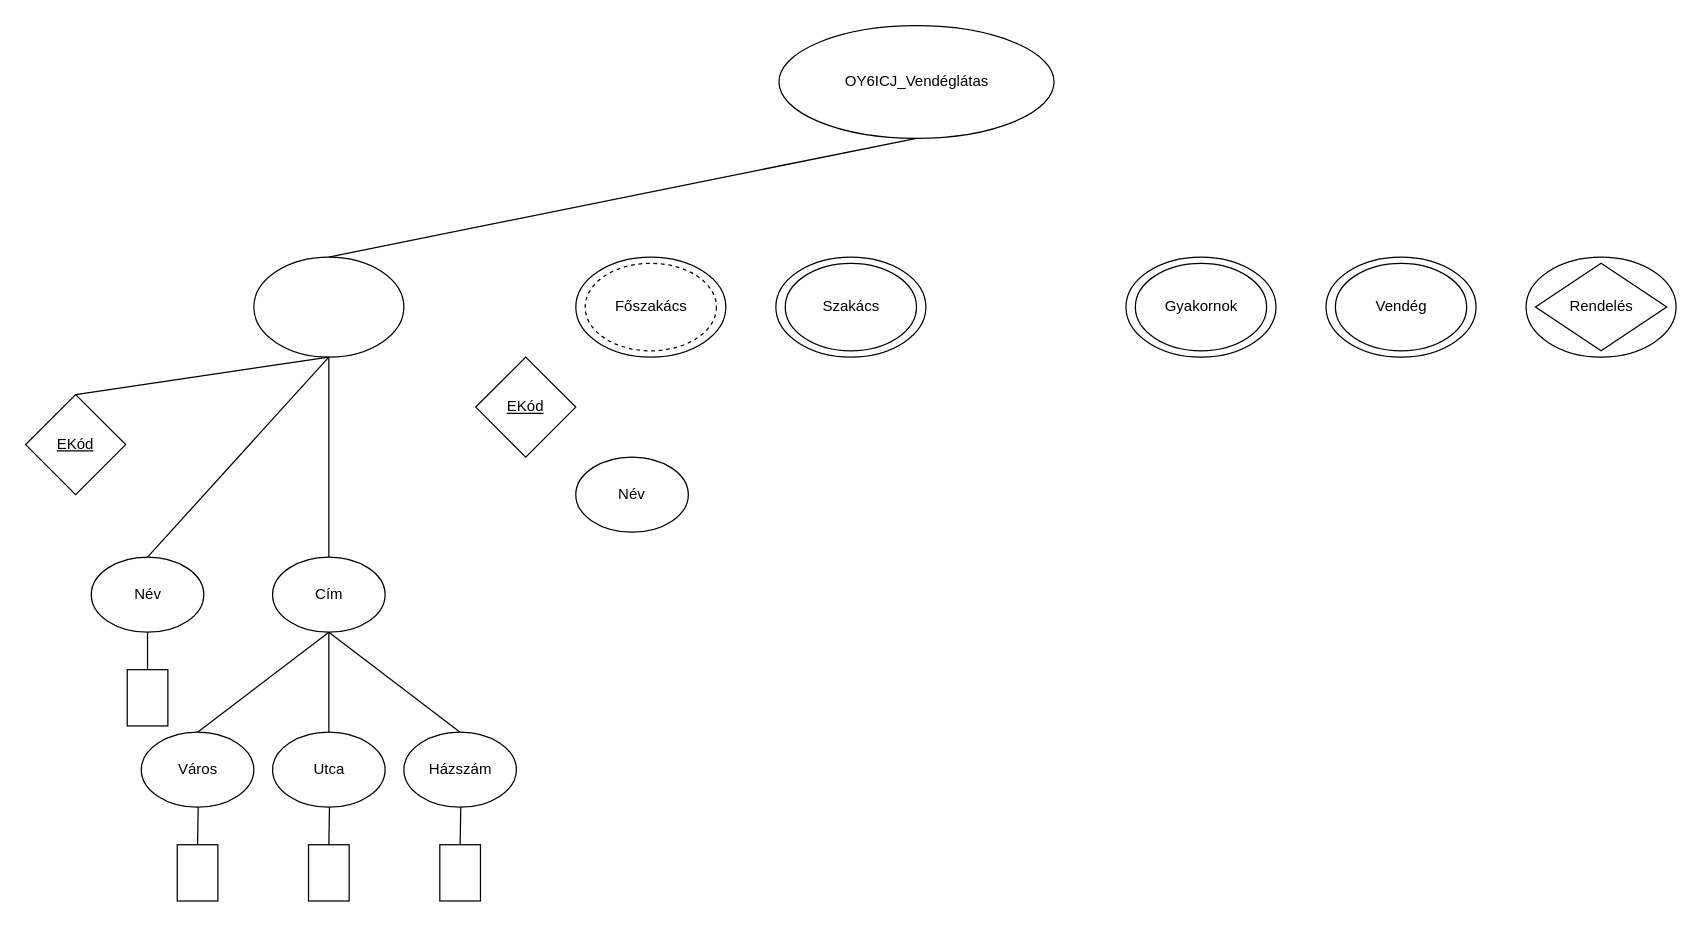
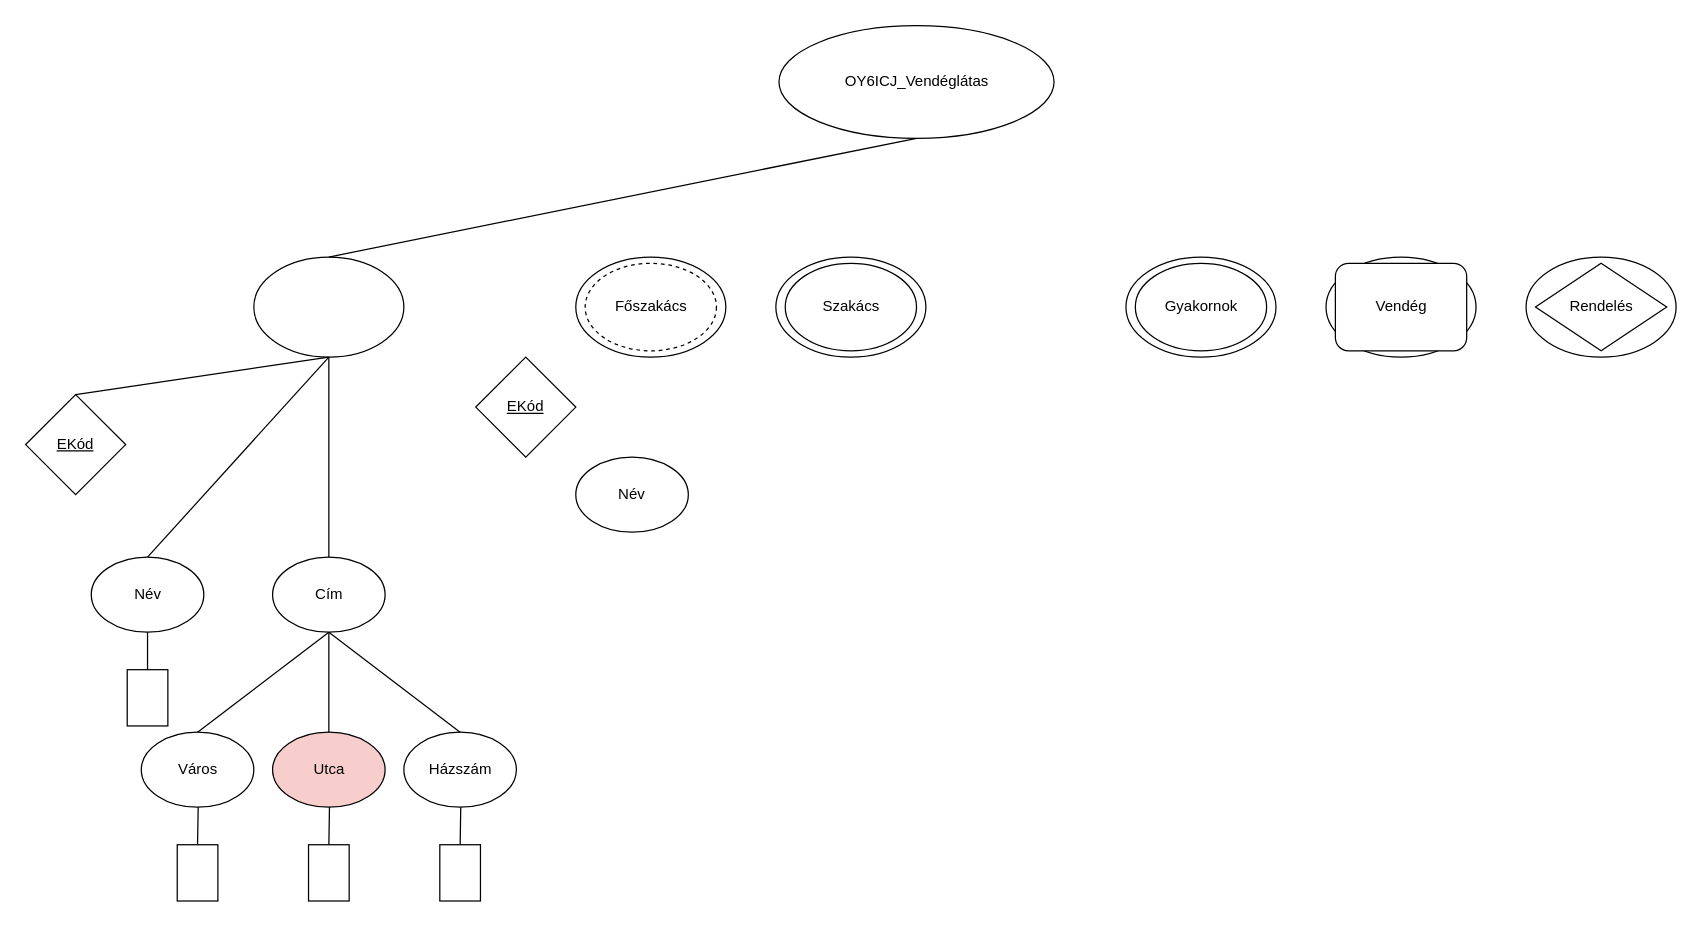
node "Vendég": shape ellipse -> rounded rectangle
node "Utca": fillcolor #ffffff -> #f8cecc
